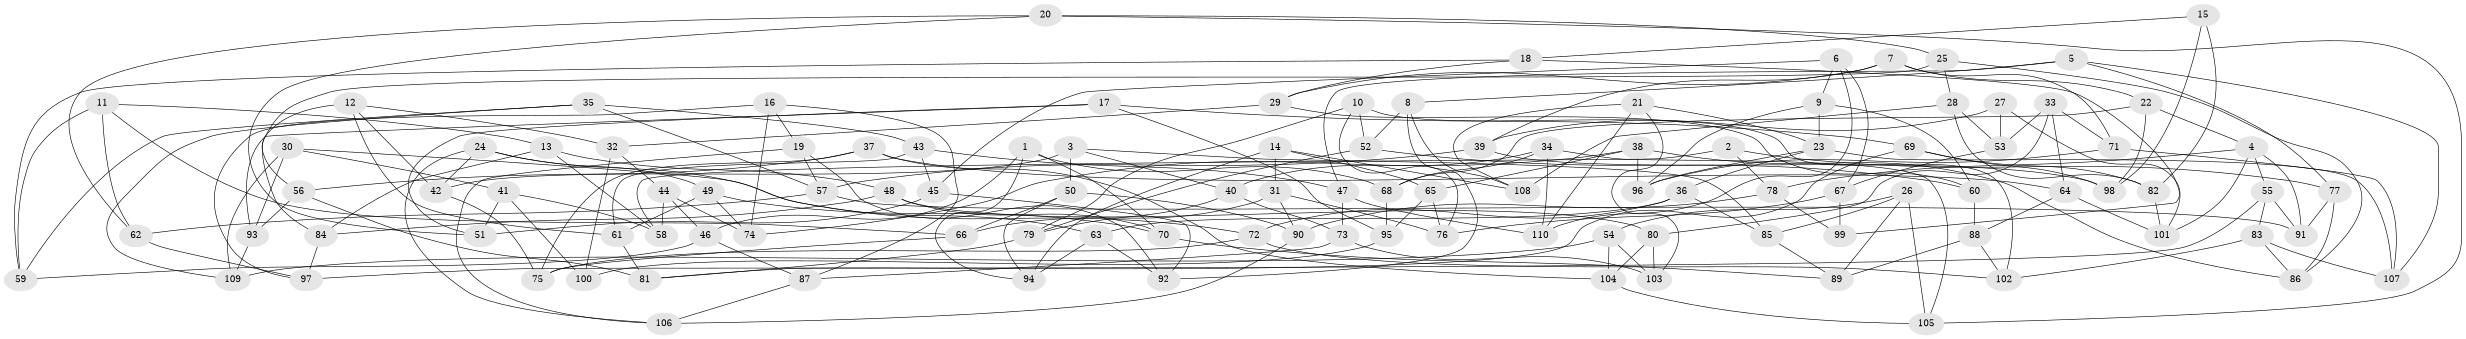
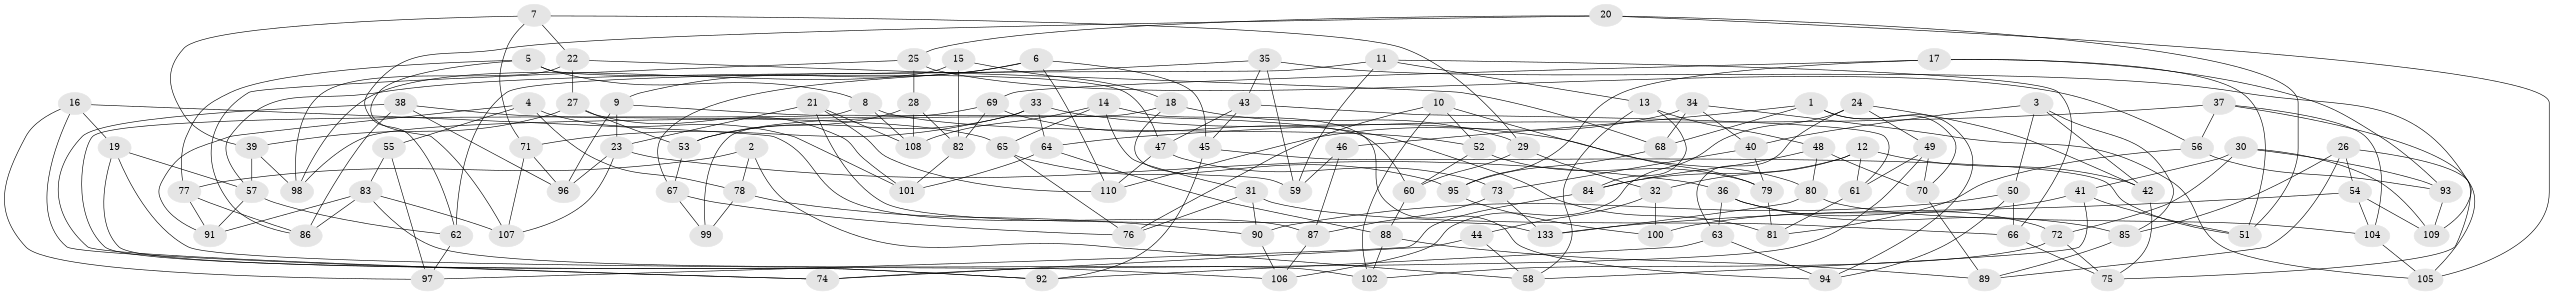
edge "22" -- "4": now "22" -- "27"
edge "44" -- "46": removed
edge "55" -- "91": now "83" -- "91"
node "103": label "103" -> "133"
